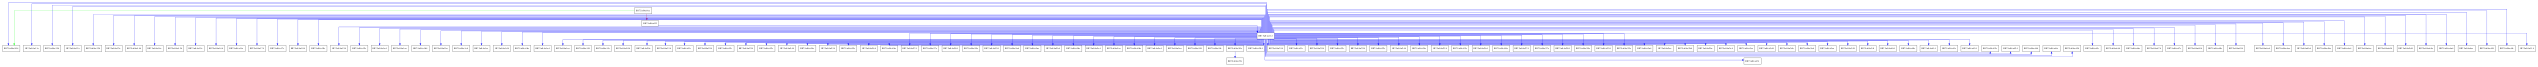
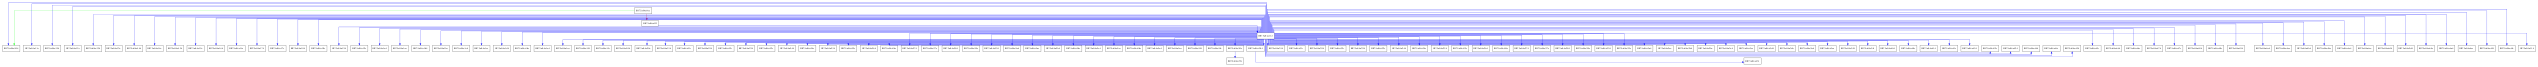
edge "BB75a84a112" -> "BB75a84a49c": now "BB75a84a304" -> "BB75a84a49c"
